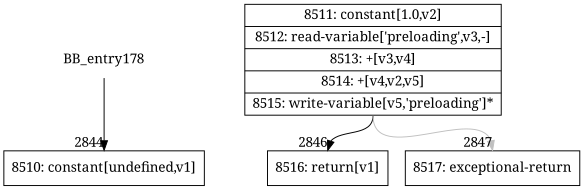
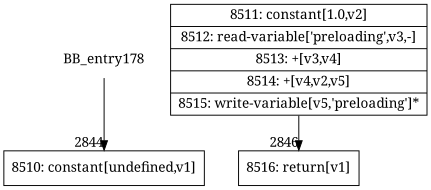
node "8517: exceptional-return": removed
